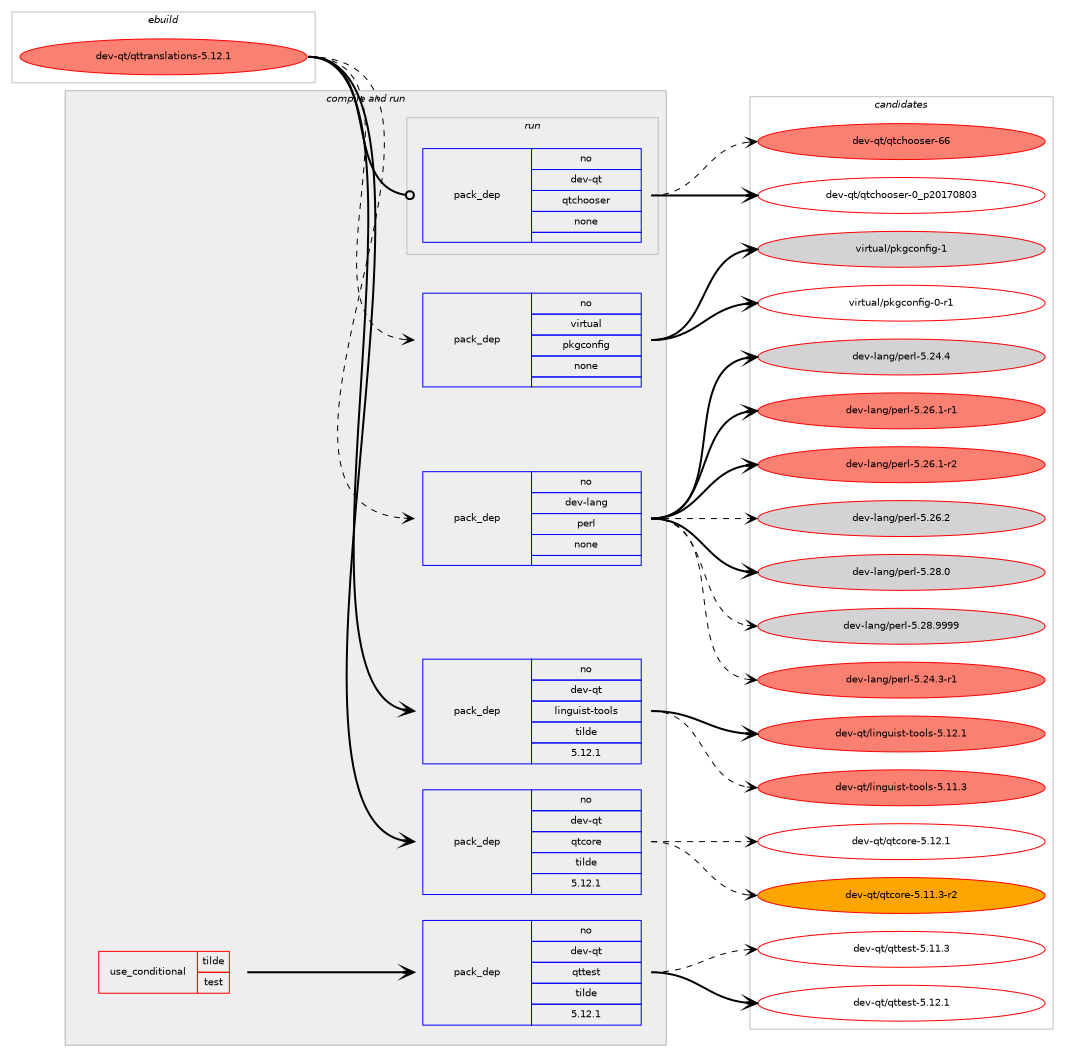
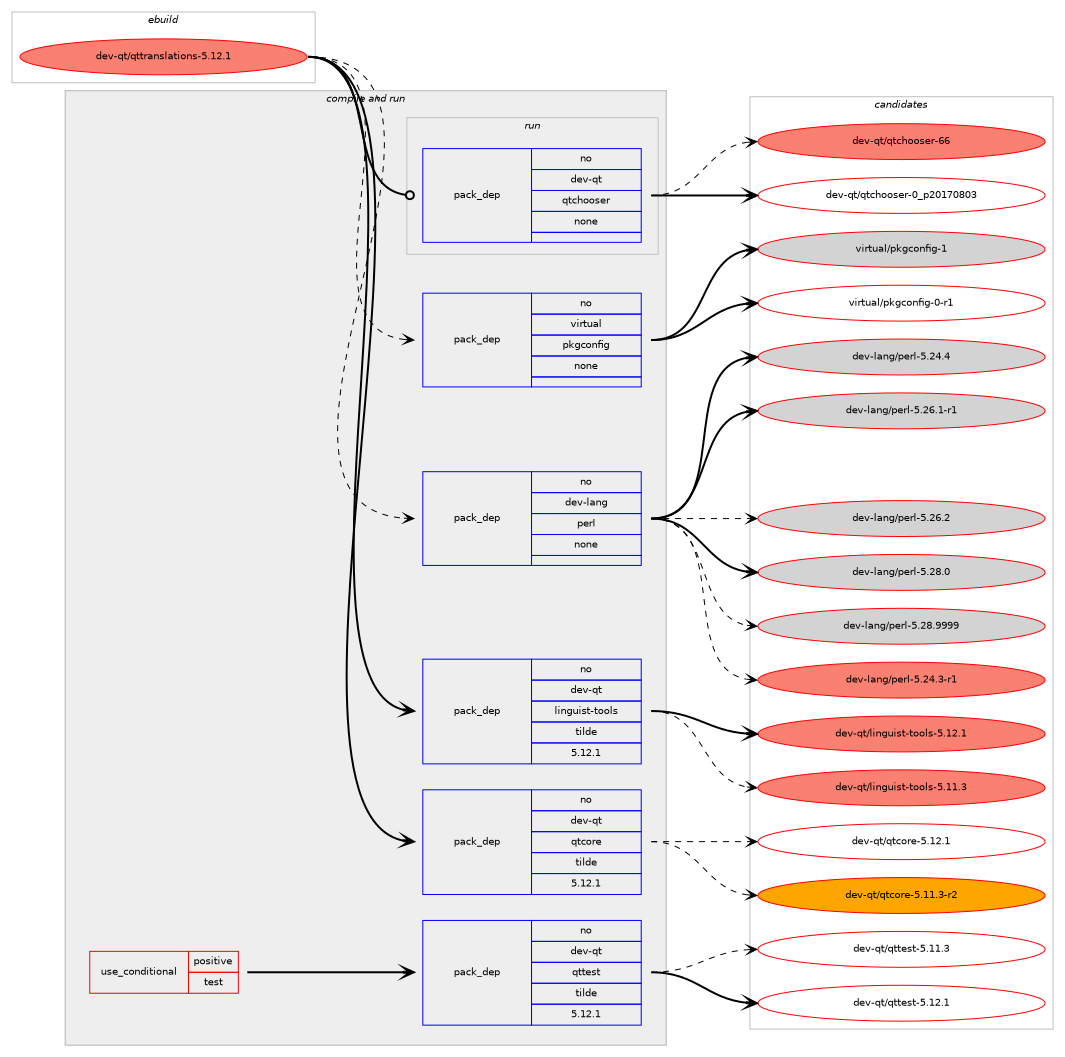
node "dev-lang/perl-5.26.1-r1": fillcolor salmon -> lightgrey
node "dev-lang/perl-5.26.1-r2": removed
node "use_conditional": text "tilde" -> "positive"
